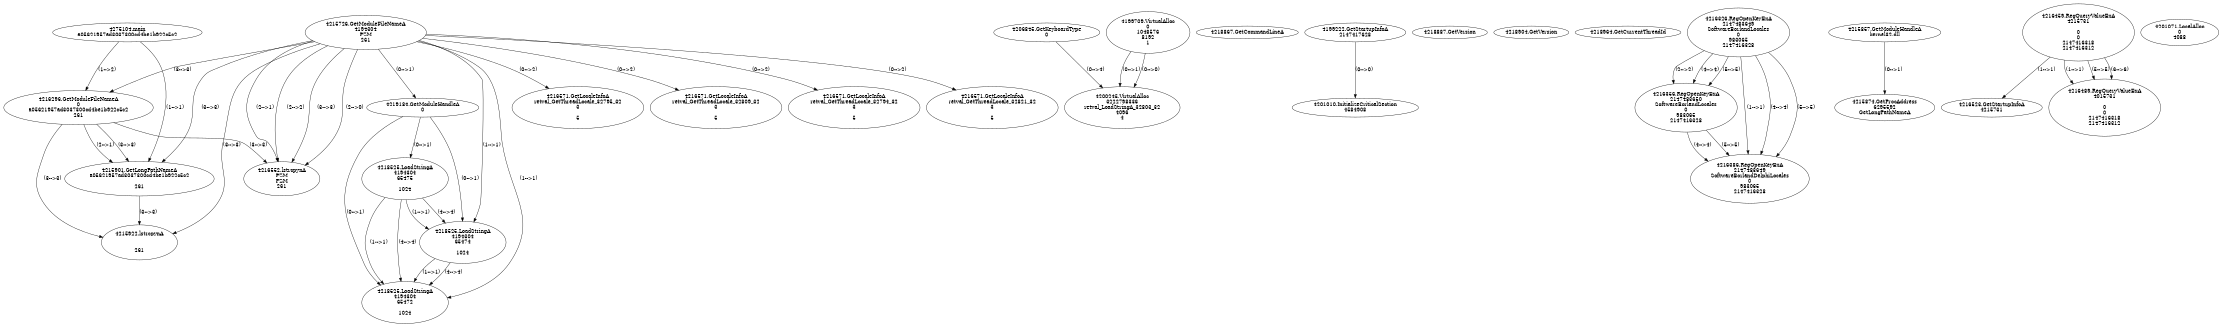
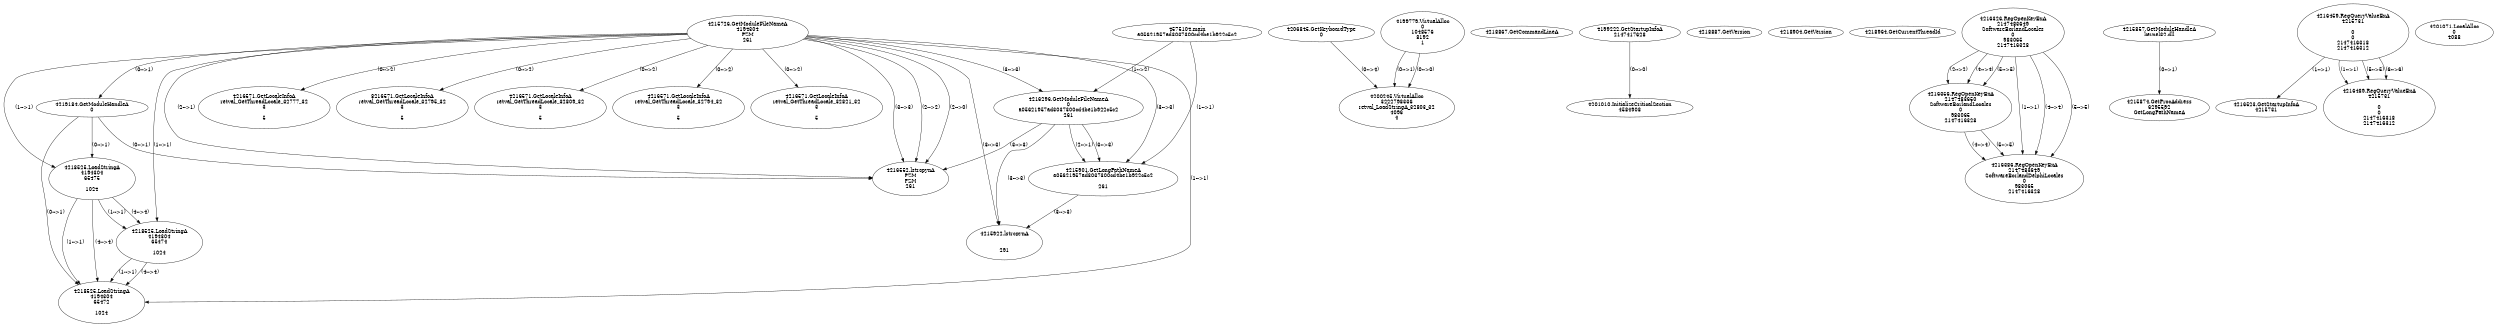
node "4275104.main a05621957ad3037300cd4be1b922c5c2": label "4275104.main a05621957ad3037300cd4be1b922c5c2" -> "4575104.main a05621957ad3037300cd4be1b922c5c2"
node "4199709.VirtualAlloc 0 1048576 8192 1": label "4199709.VirtualAlloc 0 1048576 8192 1" -> "4199779.VirtualAlloc 0 1048576 8192 1"
edge "4215726.GetModuleFileNameA 4194304 PZM 261" -> "4218525.LoadStringA 4194304 65475 1024": added, label "(1-->1)"
node "4216571.GetLocaleInfoA retval_GetThreadLocale_32777_32 3 5": added
node "4216571.GetLocaleInfoA retval_GetThreadLocale_32795_32 3 5": label "4216571.GetLocaleInfoA retval_GetThreadLocale_32795_32 3 5" -> "8216571.GetLocaleInfoA retval_GetThreadLocale_32795_32 3 5"
node "4216489.RegQueryValueExA 4015731 0 0 2147416318 2147416312": label "4216489.RegQueryValueExA 4015731 0 0 2147416318 2147416312" -> "4216489.RegQueryValueExA 4215731 0 0 2147416318 2147416312"
edge "4219184.GetModuleHandleA 0" -> "4218525.LoadStringA 4194304 65474 1024": now "4219184.GetModuleHandleA 0" -> "4216552.lstrcpynA PZM PZM 261"
node "4215922.lstrcpynA 261": label "4215922.lstrcpynA 261" -> "4215922.lstrcpynA 291"
